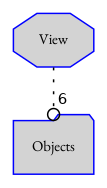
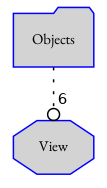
edge "View" -> "Objects": reversed
